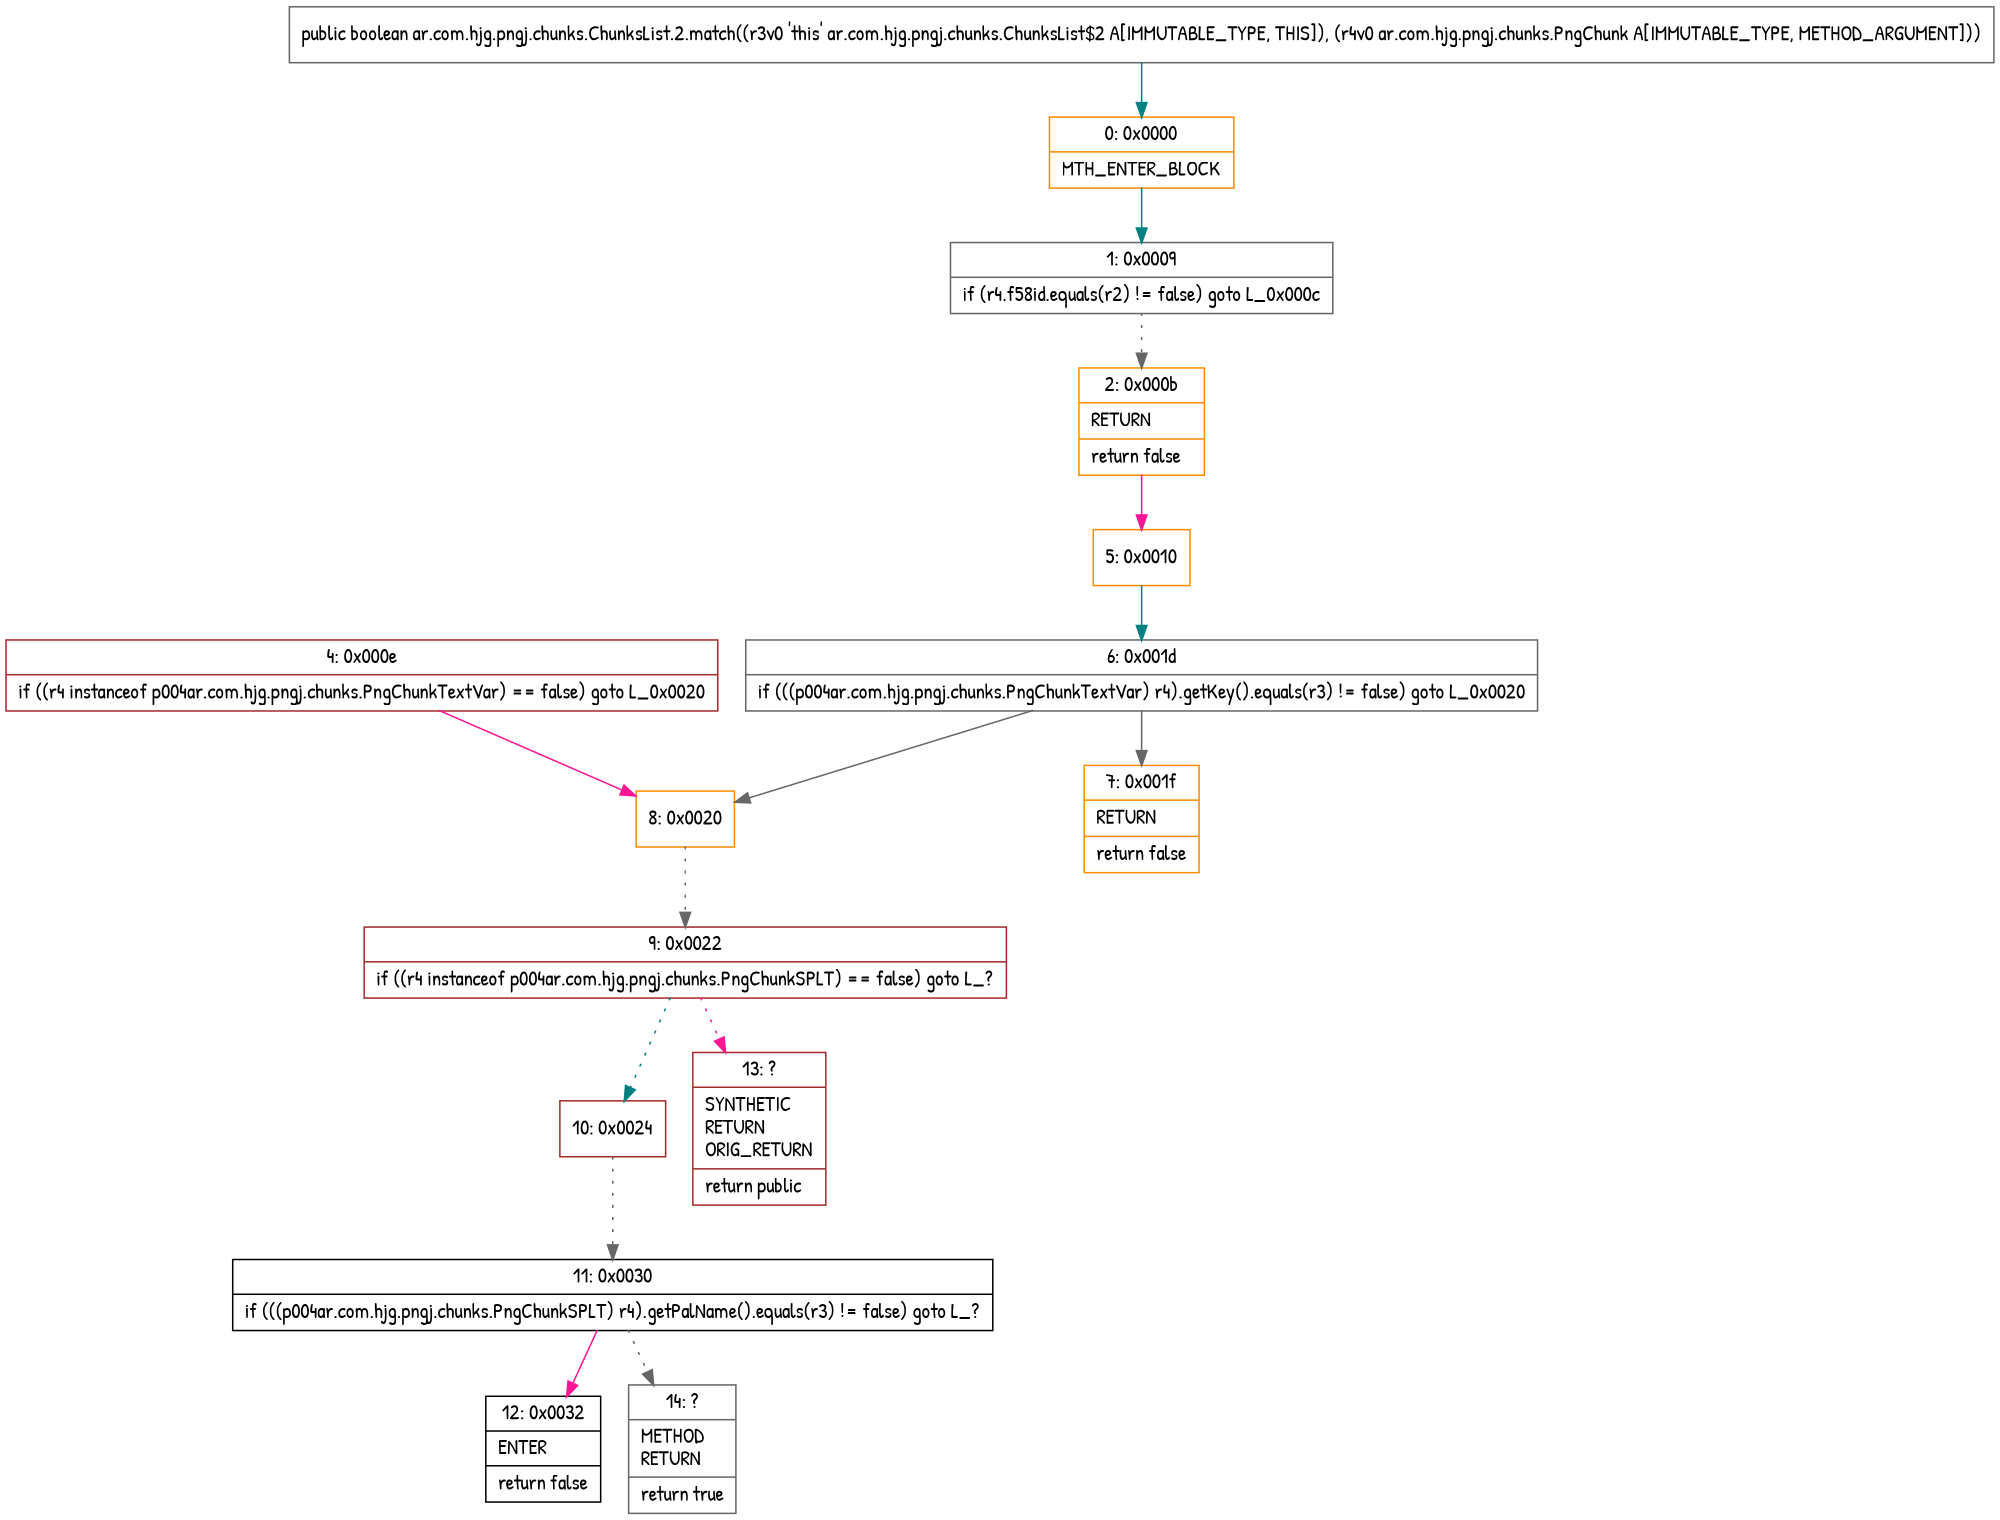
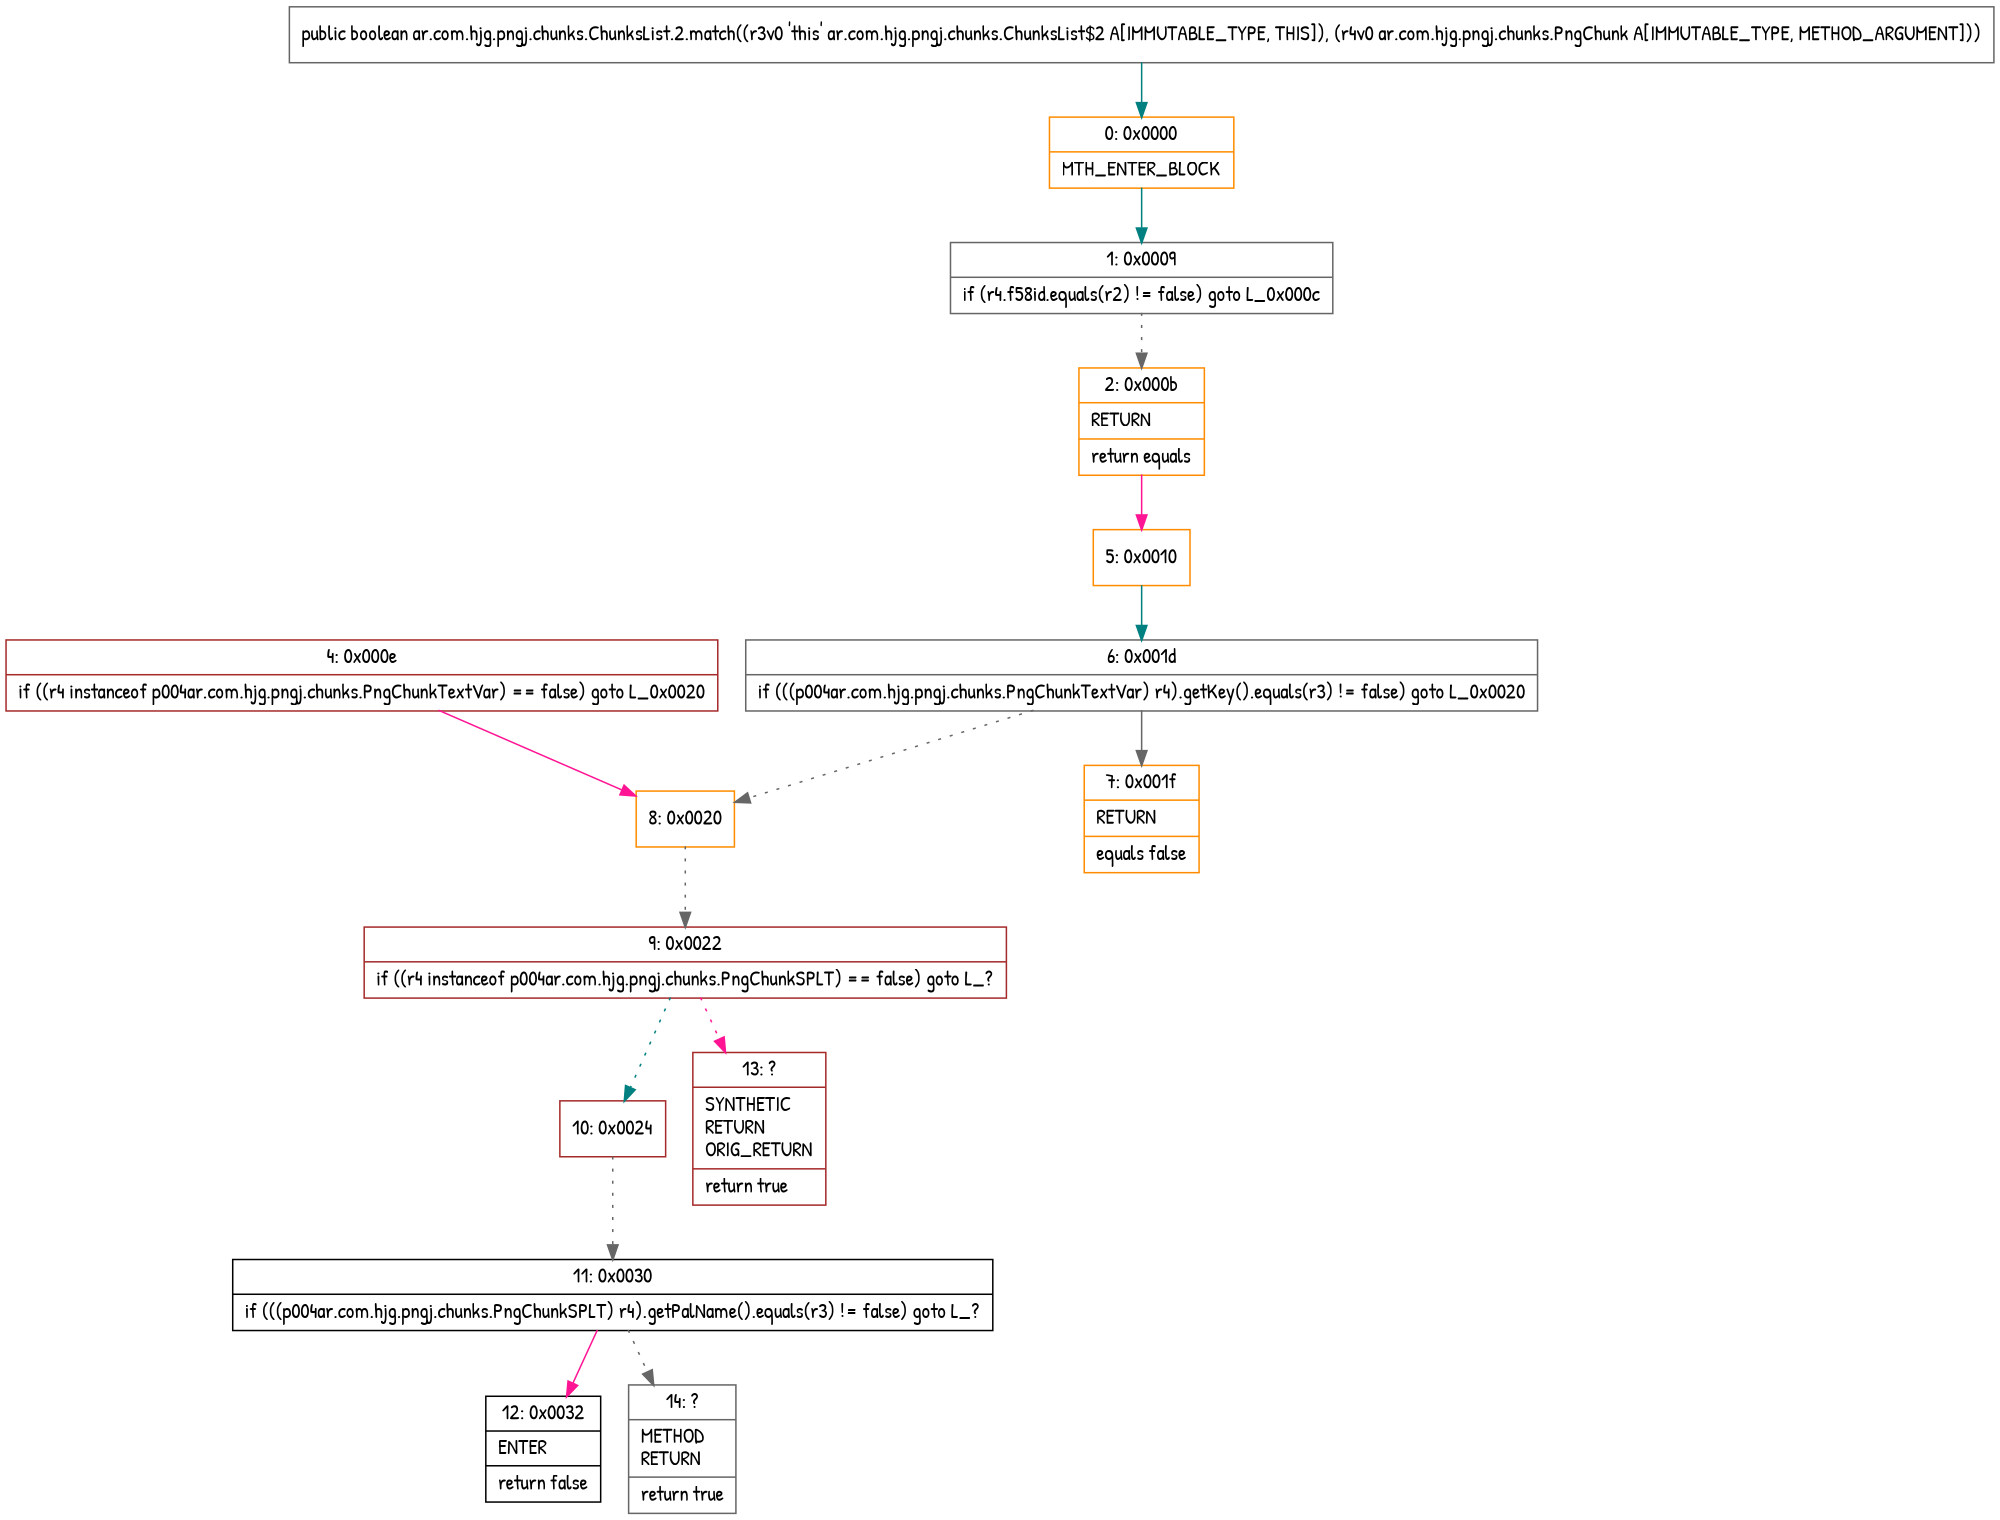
node "2: 0x000b": text "return false" -> "return equals"
edge "6: 0x001d" -> "8: 0x0020": style solid -> dotted
node "7: 0x001f": text "return false" -> "equals false"
node "13: ?": text "return public" -> "return true"
